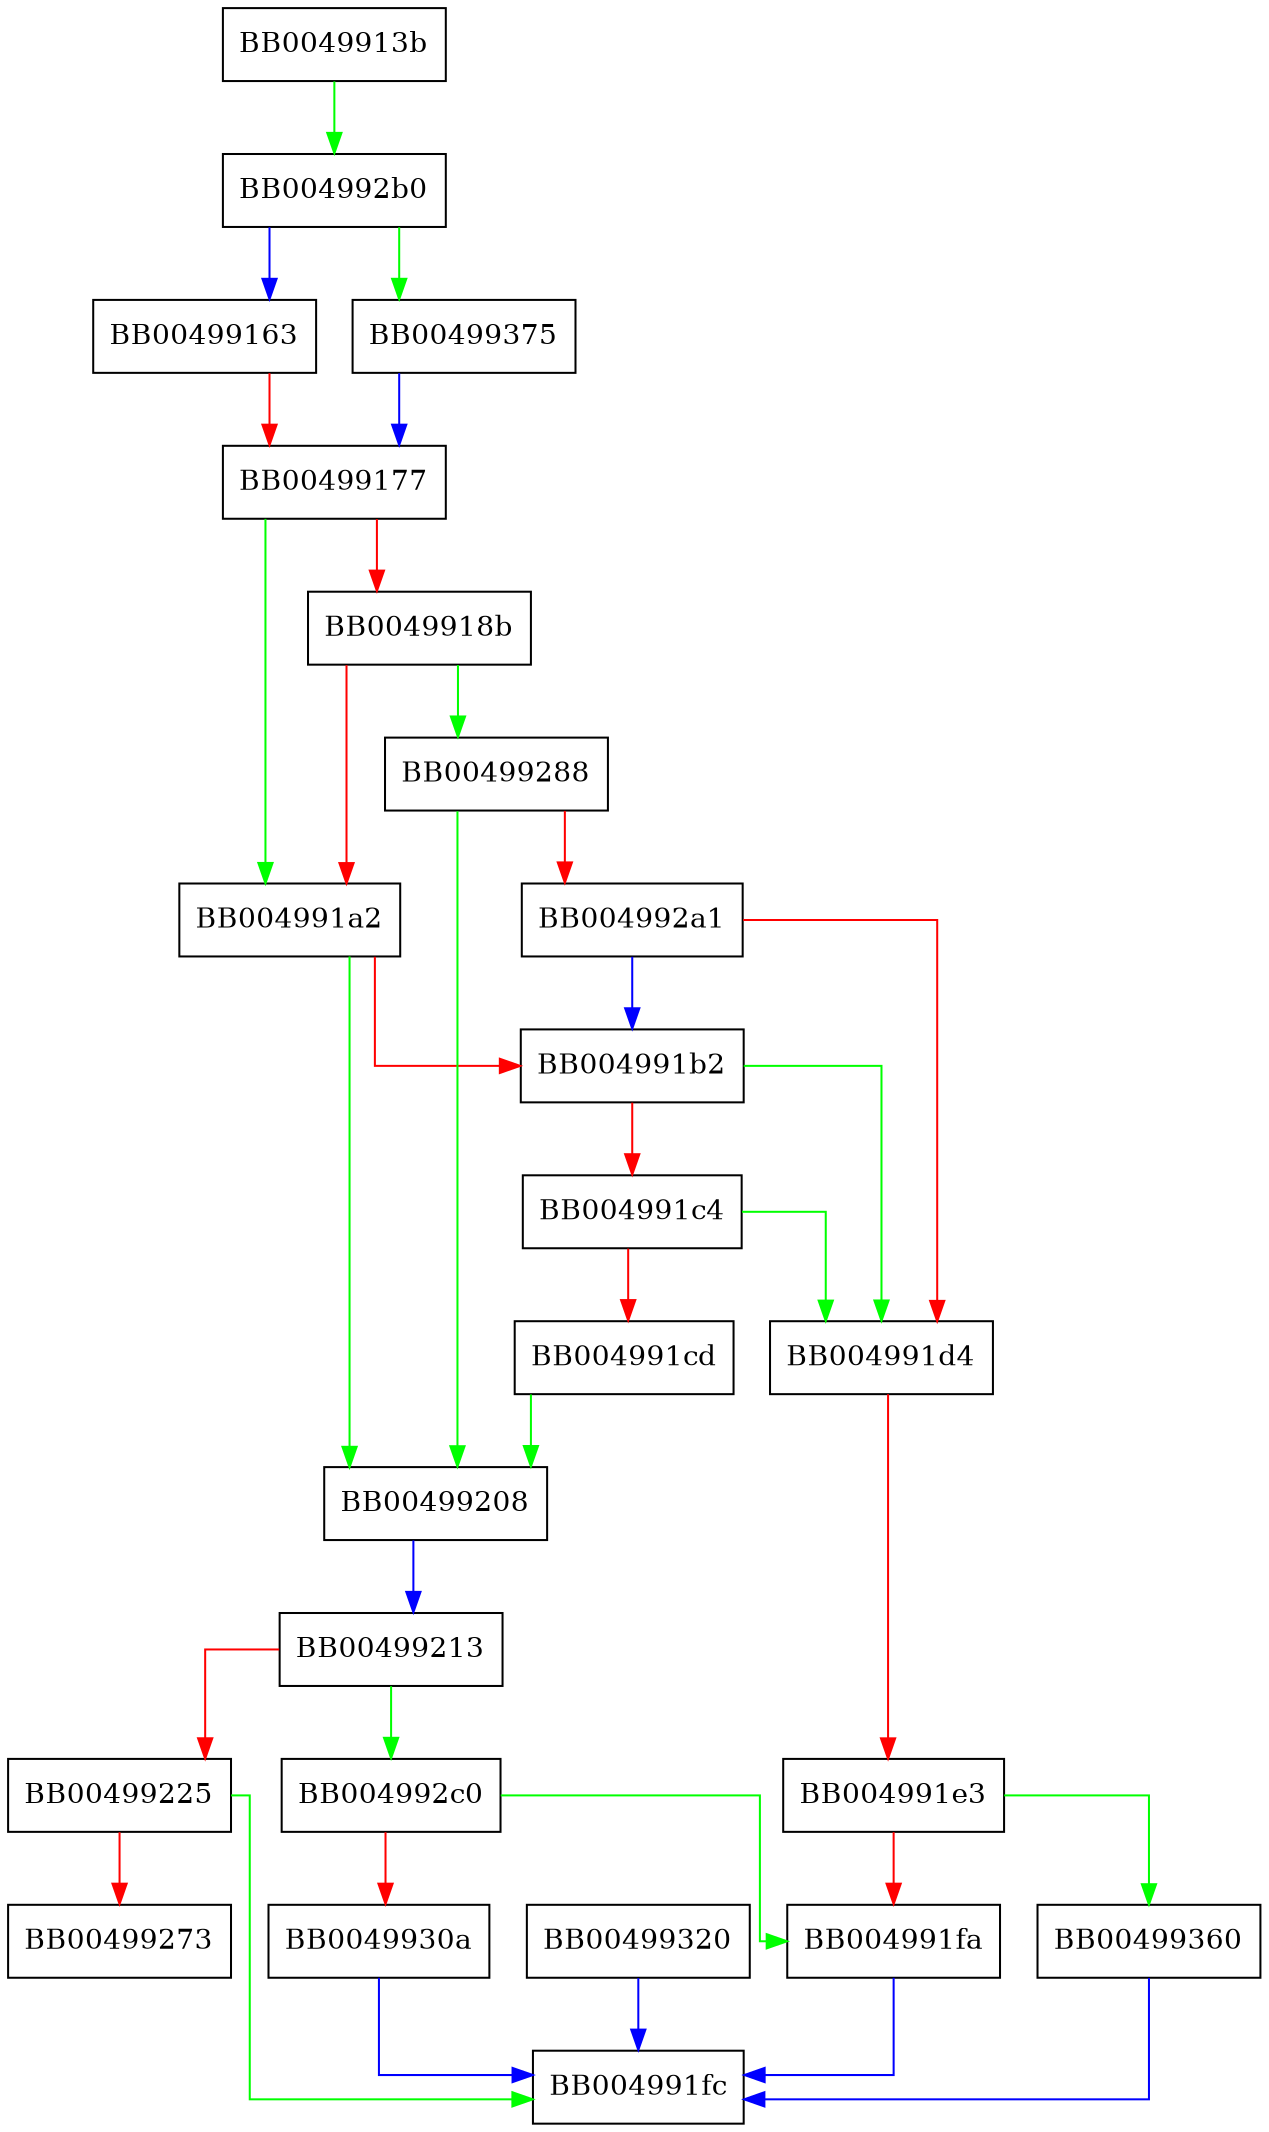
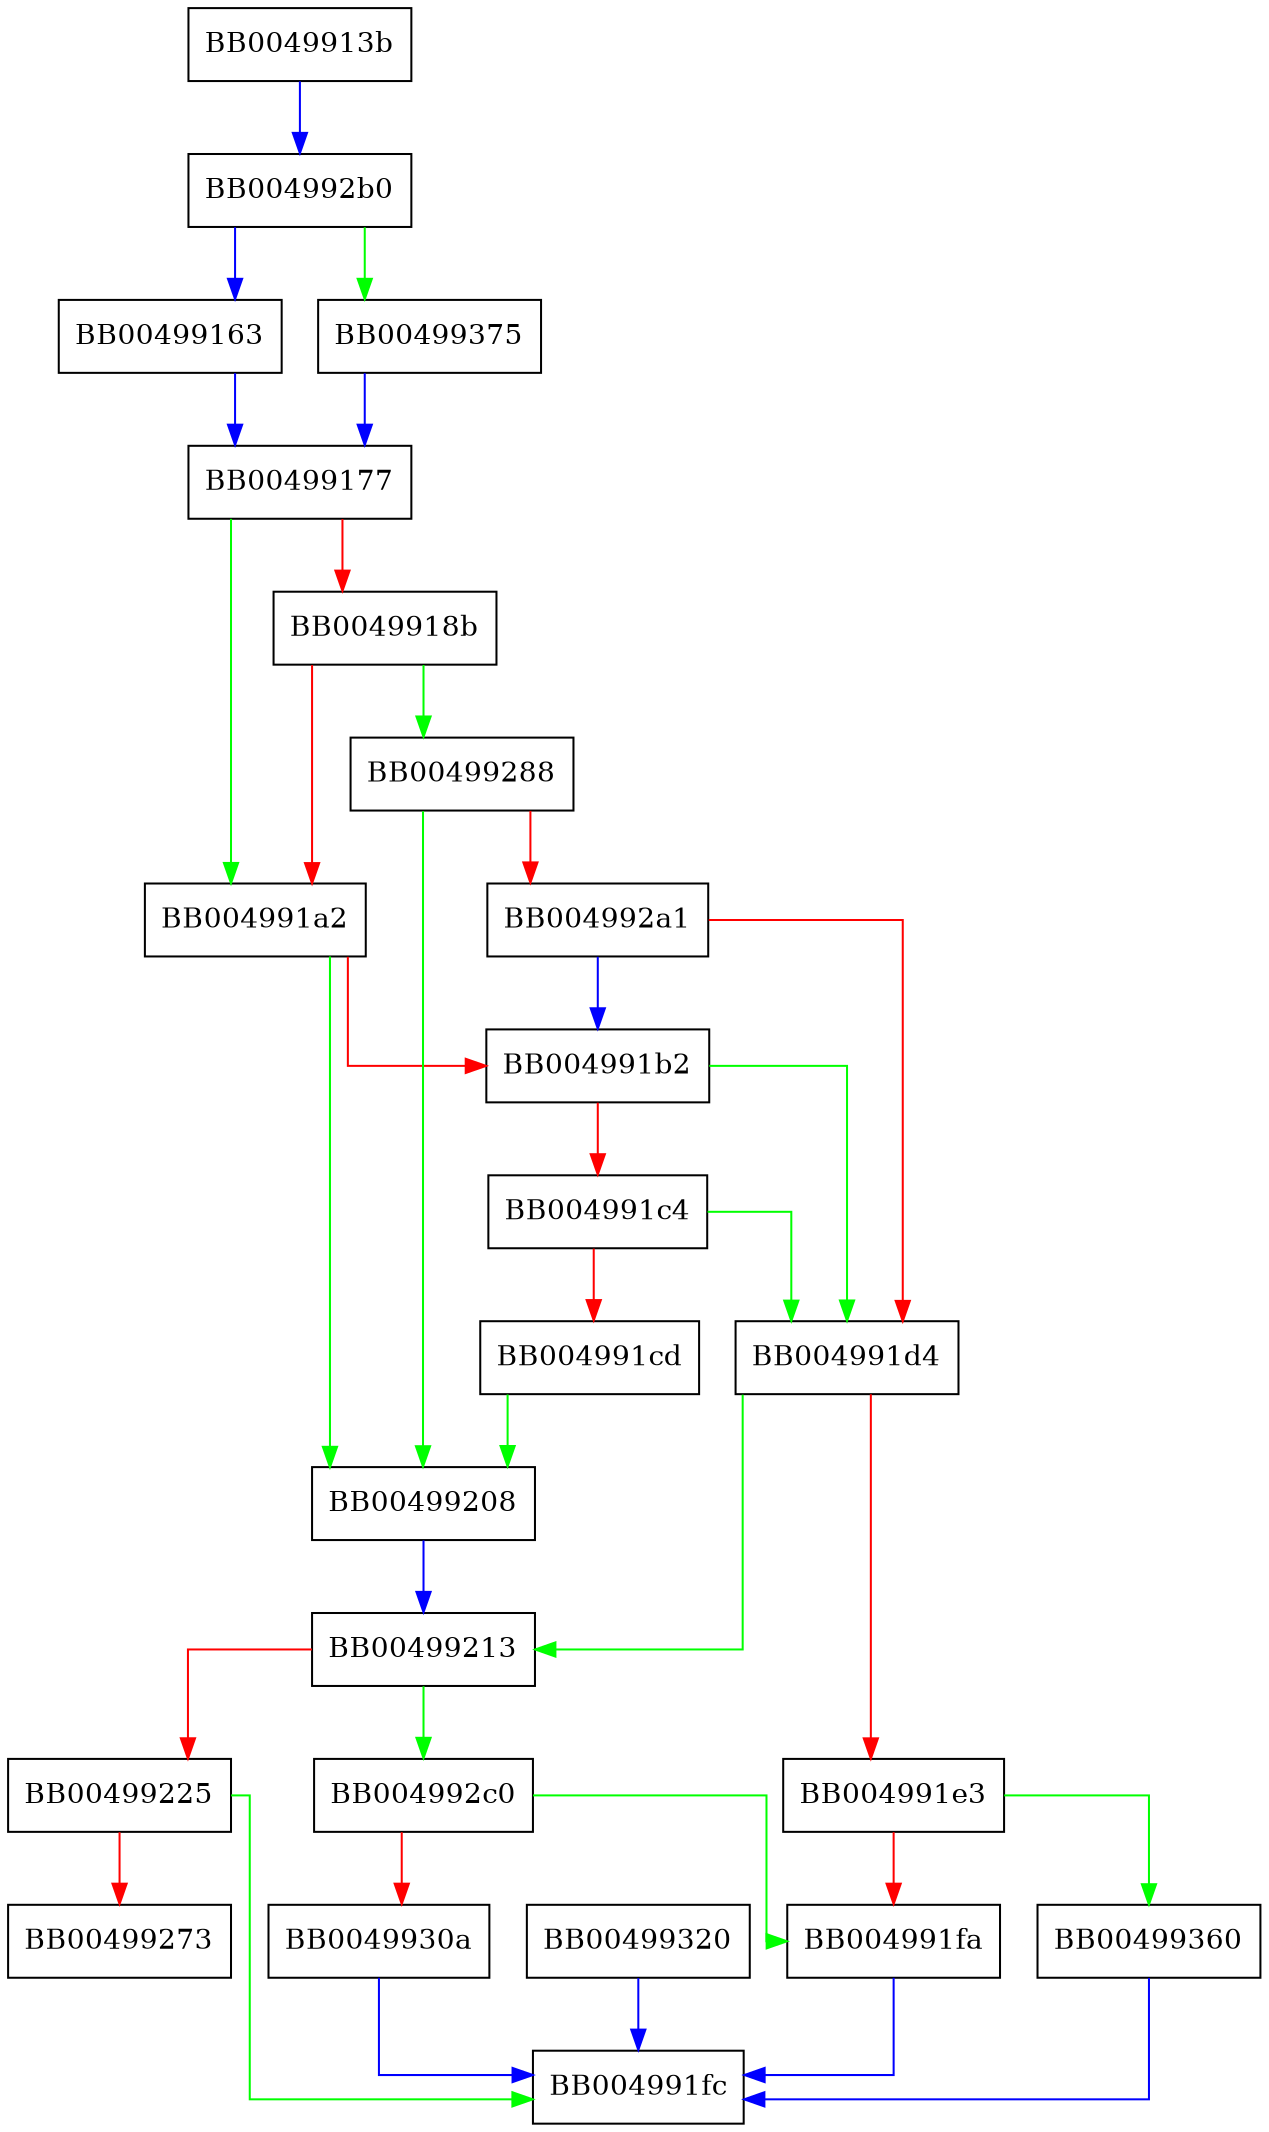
edge "BB0049913b" -> "BB004992b0": color green -> blue
edge "BB00499163" -> "BB00499177": color red -> blue
edge "BB004991d4" -> "BB00499213": added
